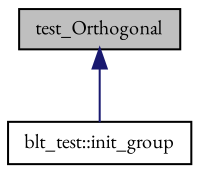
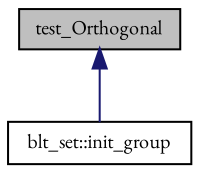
node "blt_test::init_group": label "blt_test::init_group" -> "blt_set::init_group"
